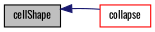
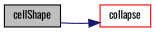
edge "collapse" -> "cellShape": reversed
